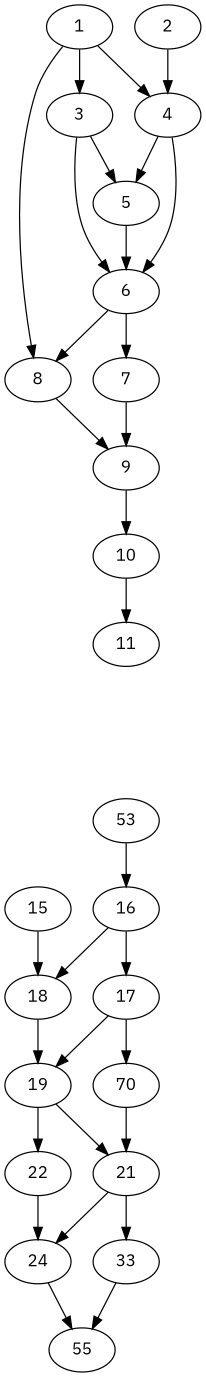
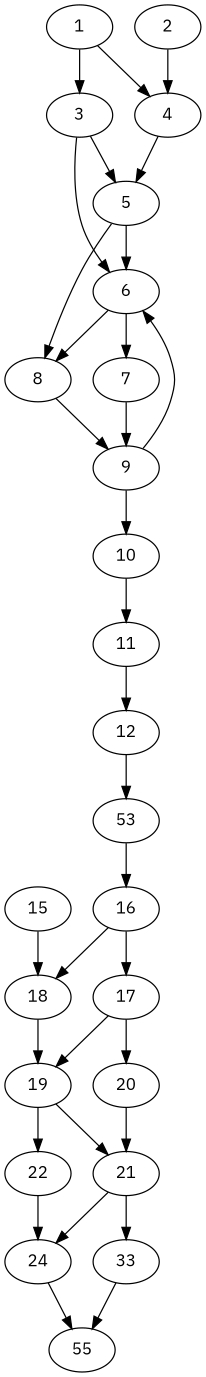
edge "1" -> "8": now "5" -> "8"
edge "4" -> "6": now "9" -> "6"
node "12": added
node "70": label "70" -> "20"
